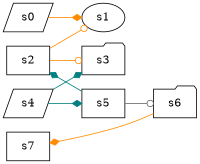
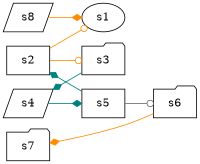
node "s0": label "s0" -> "s8"
edge "s4" -> "s3": reversed
node "s7": shape box -> folder
